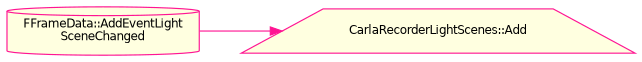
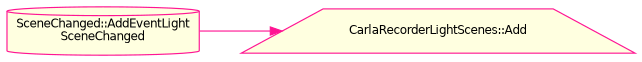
node "FFrameData::AddEventLight SceneChanged": label "FFrameData::AddEventLight SceneChanged" -> "SceneChanged::AddEventLight SceneChanged"
